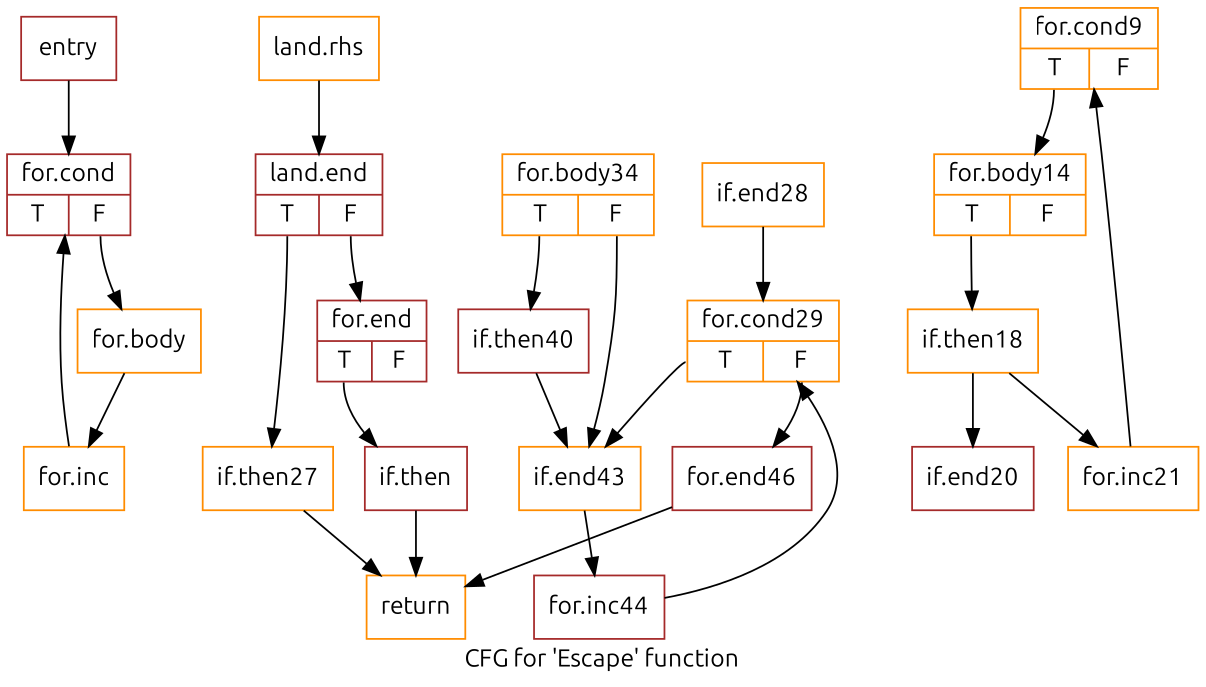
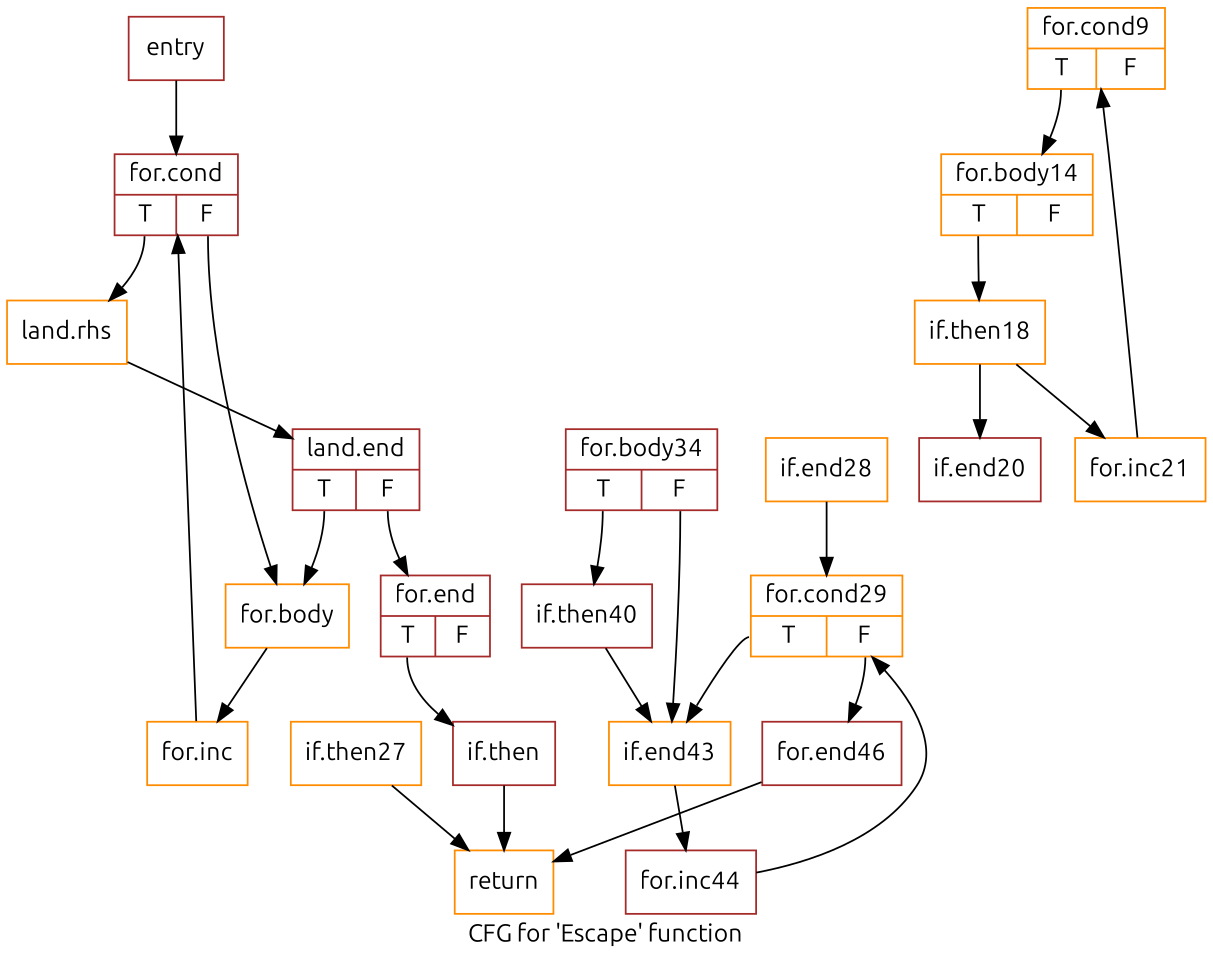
node "for.body34": color darkorange -> brown
edge "for.cond" -> "land.rhs": added
edge "land.end" -> "if.then27": now "land.end" -> "for.body"
